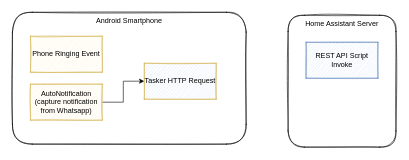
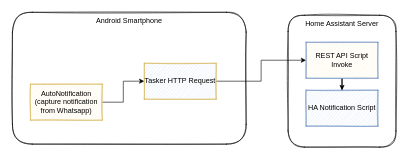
node "Phone Ringing Event": removed
edge "Tasker HTTP Request" -> "REST API Script Invoke": added
node "REST API Script Invoke": fillcolor #dae8fc -> #fff2cc
edge "REST API Script Invoke" -> "HA Notification Script": added
node "HA Notification Script": added
